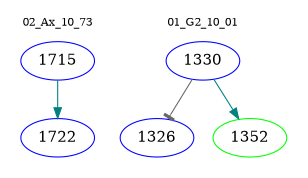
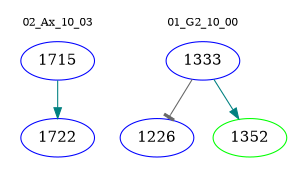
cluster "02_Ax_10_73": label "02_Ax_10_73" -> "02_Ax_10_03"
cluster "01_G2_10_01": label "01_G2_10_01" -> "01_G2_10_00"
node "1330": label "1330" -> "1333"
node "1326": label "1326" -> "1226"
